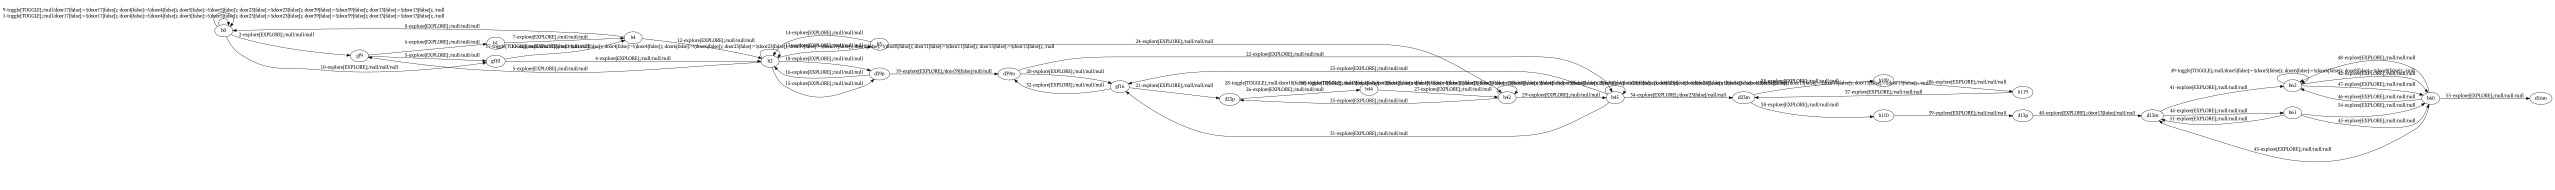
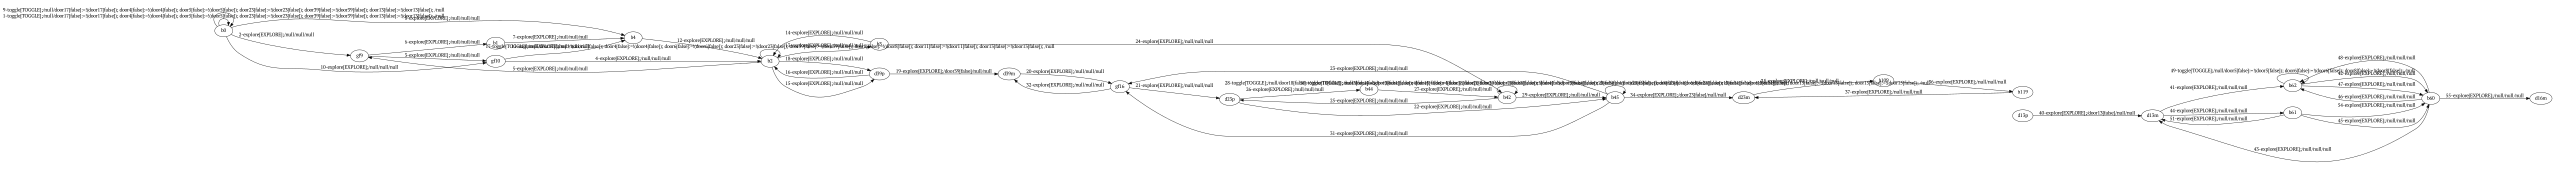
edge "b4" -> "b0": reversed
edge "d39m" -> "b45": now "d23p" -> "b45"
node "b110": removed
